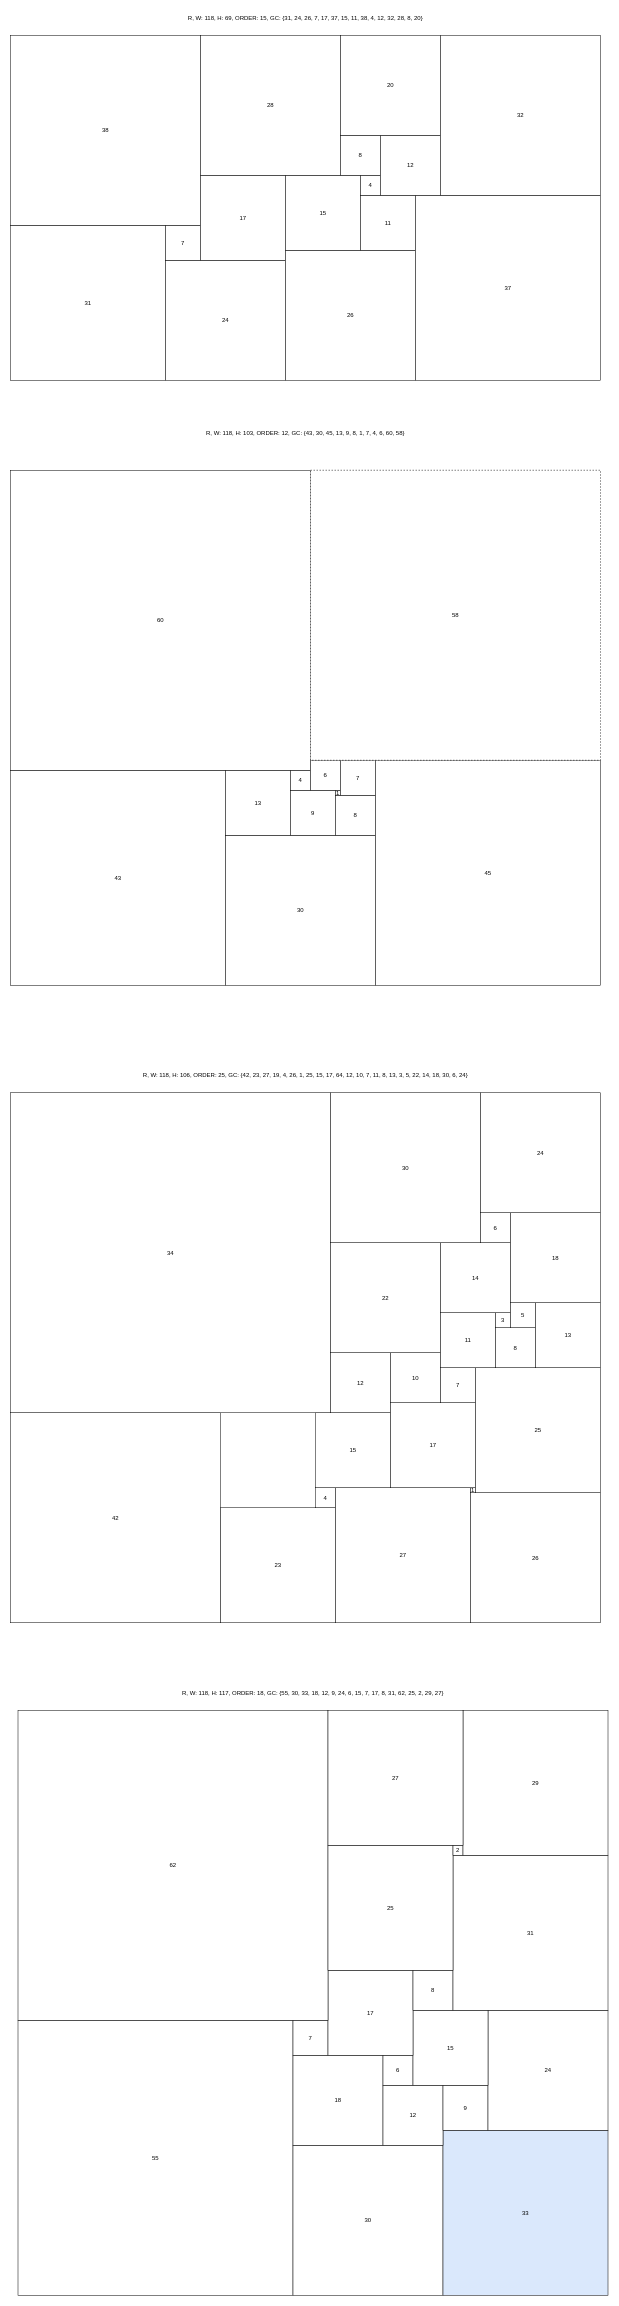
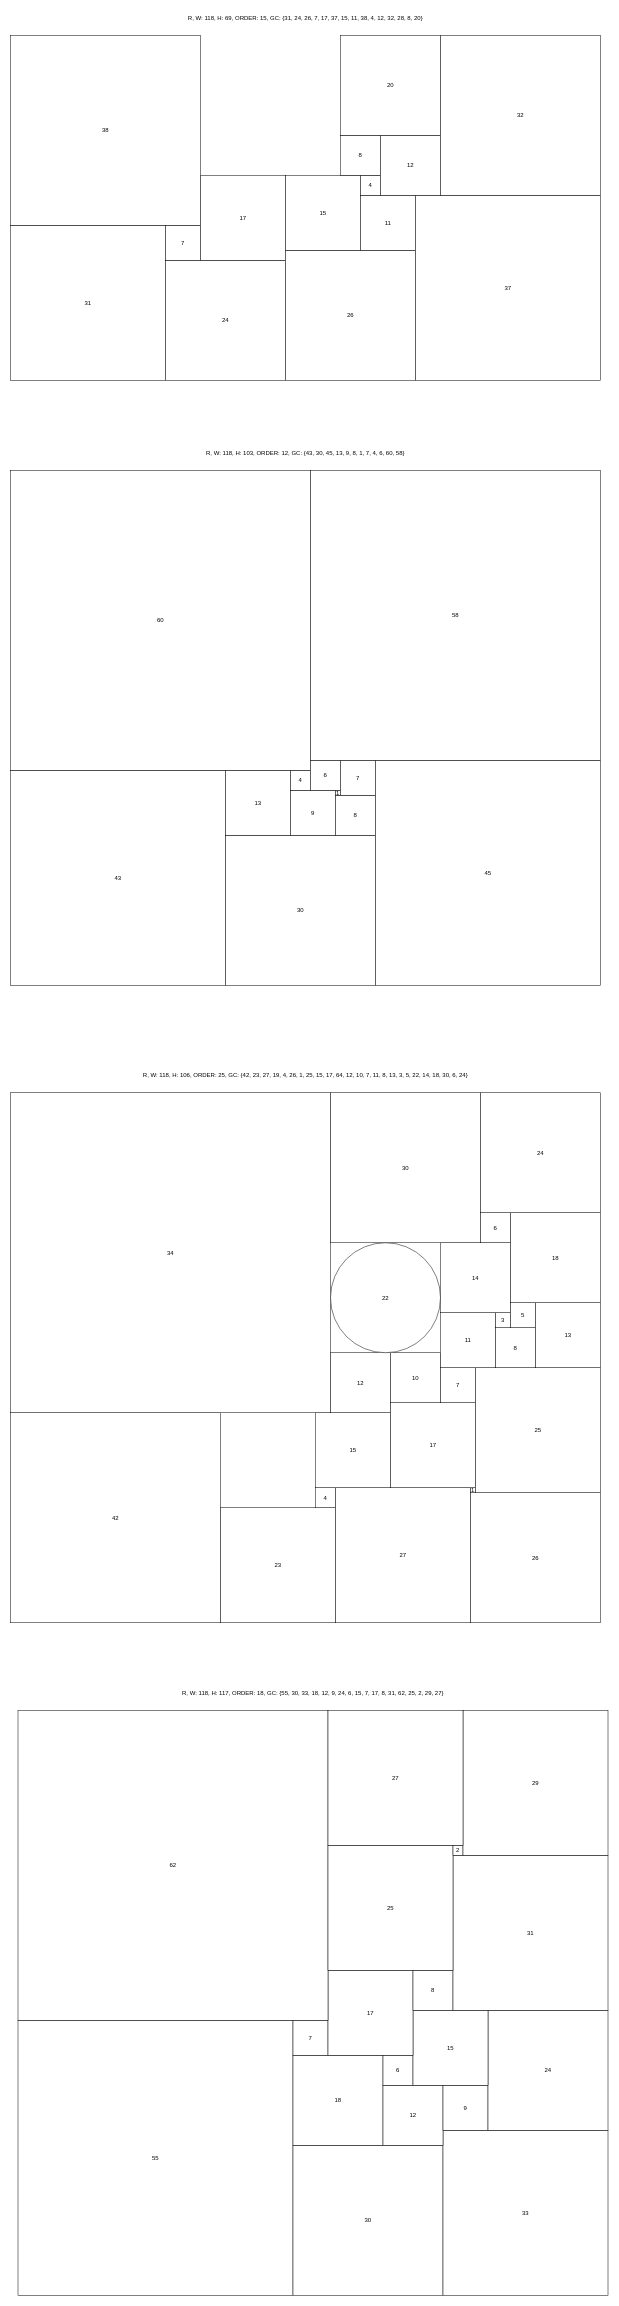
node "28": removed
node "R, W: 118, H: 103, ORDER: 12, GC: {43, 30, 45, 13, 9, 8, 1, 7, 4, 6, 60, 58}": moved (305, 433) -> (305, 453)
node "58": style dashed -> solid
node "22": shape rectangle -> ellipse
node "33": fillcolor #dae8fc -> #ffffff
